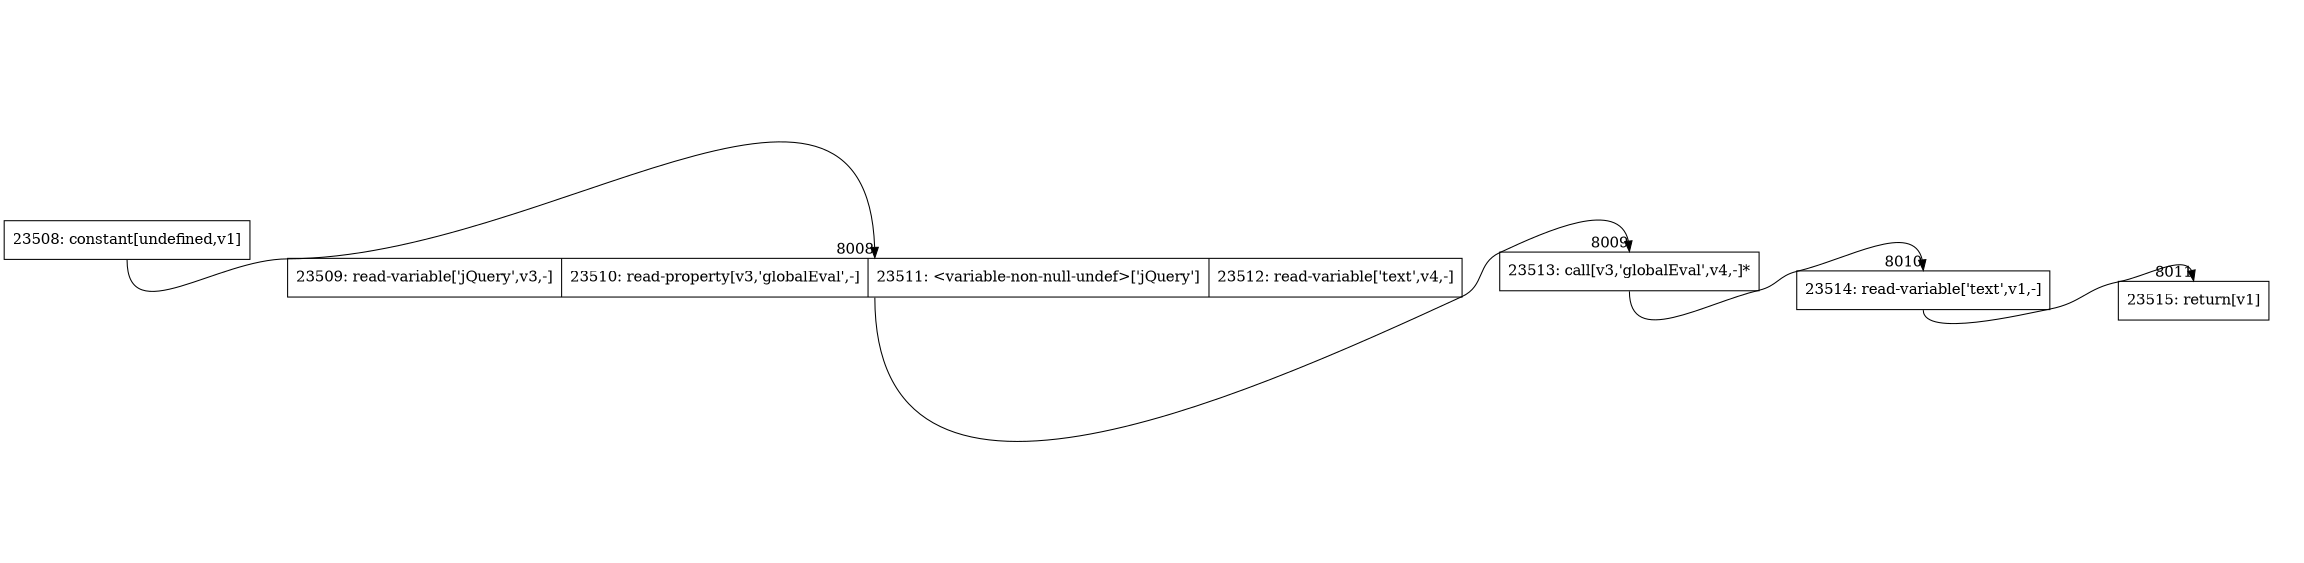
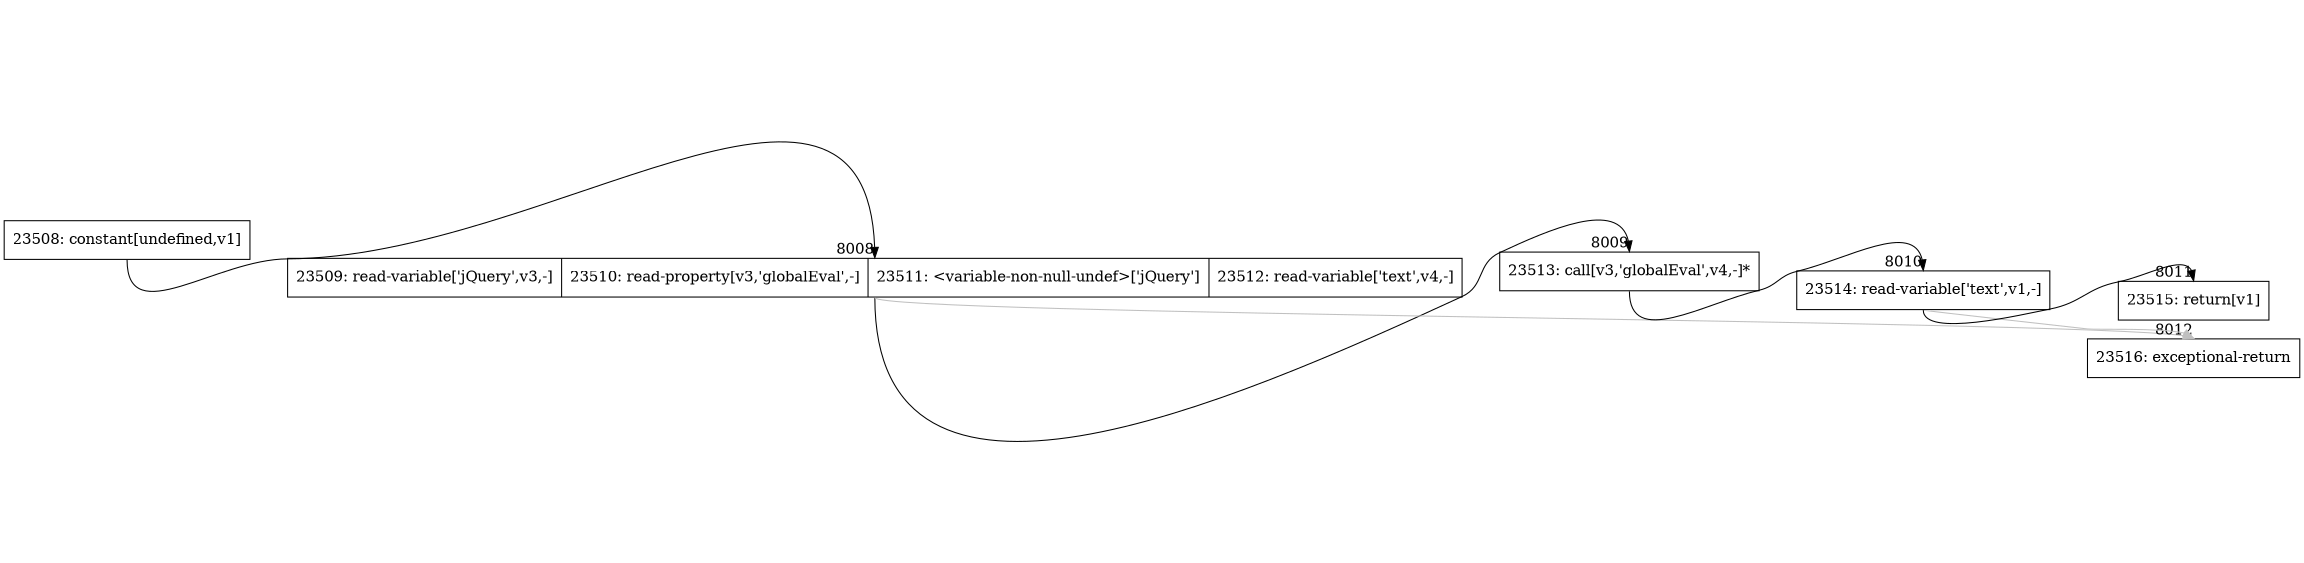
node "23516: exceptional-return": added
